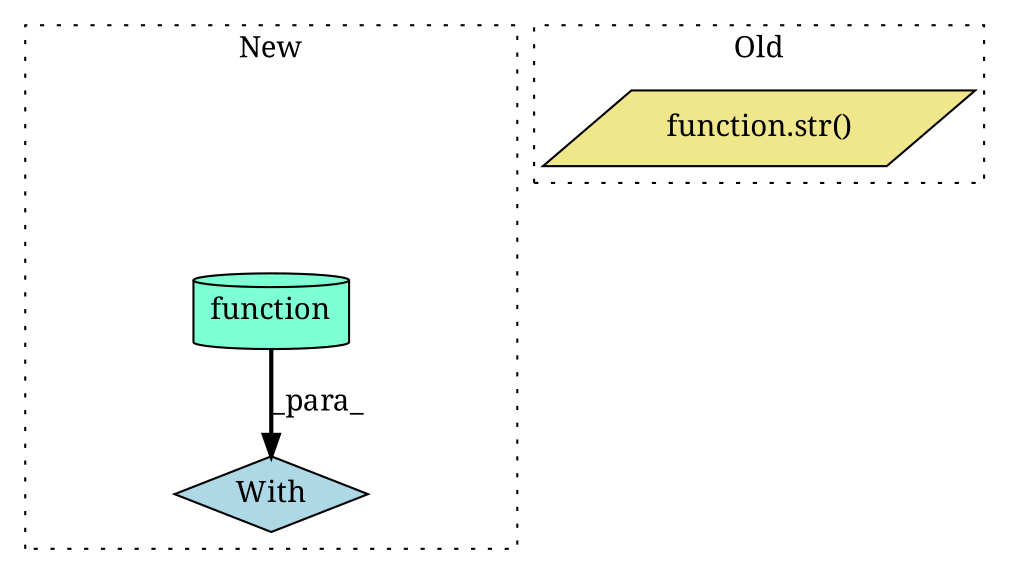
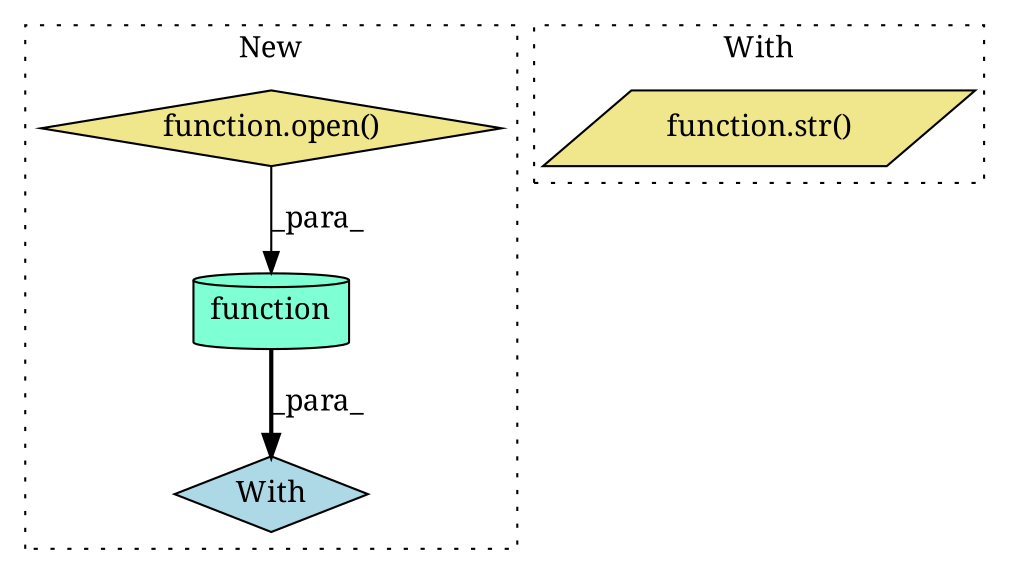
cluster "Old": label "Old" -> "With"
node "function.open()": added
